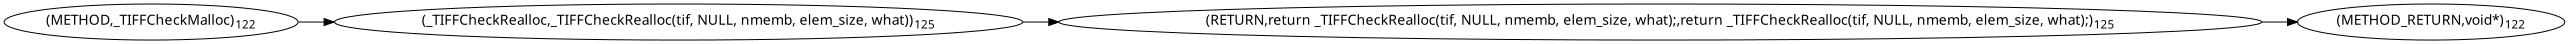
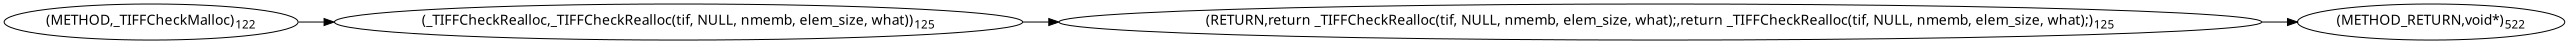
node "(METHOD_RETURN,void*)": text "122" -> "522"
